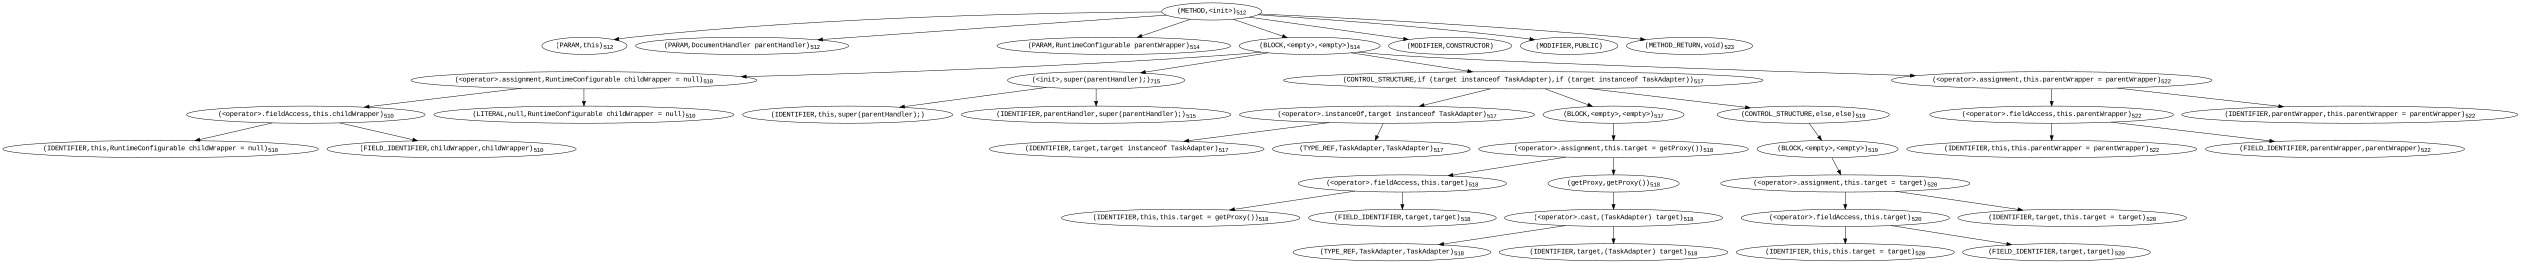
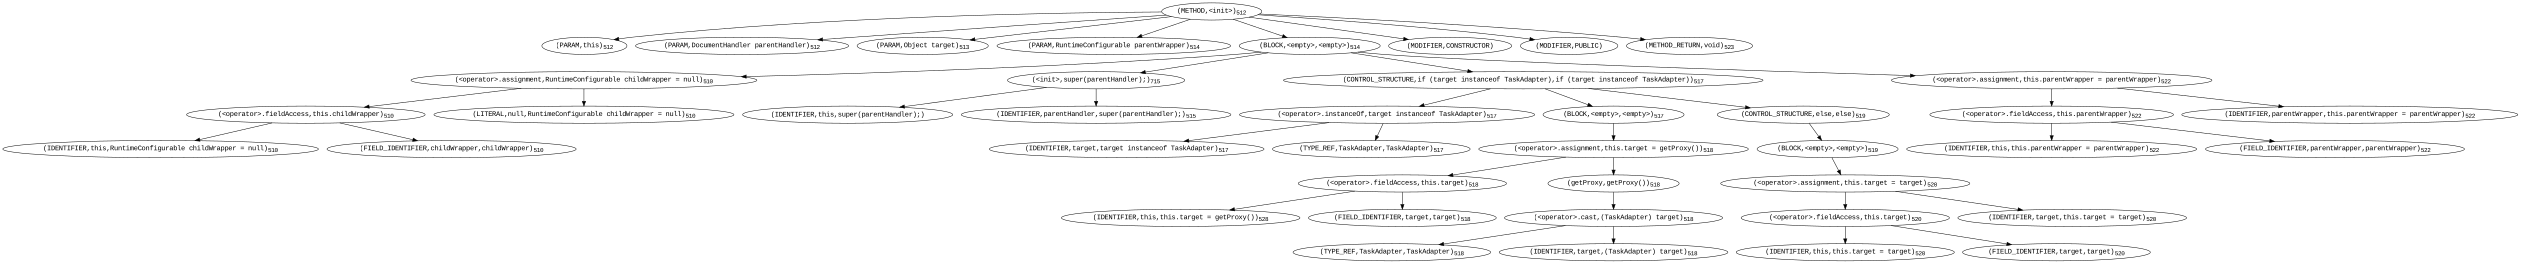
node "(PARAM,Object target)": added
node "(IDENTIFIER,this,this.target = getProxy())": text "518" -> "528"
